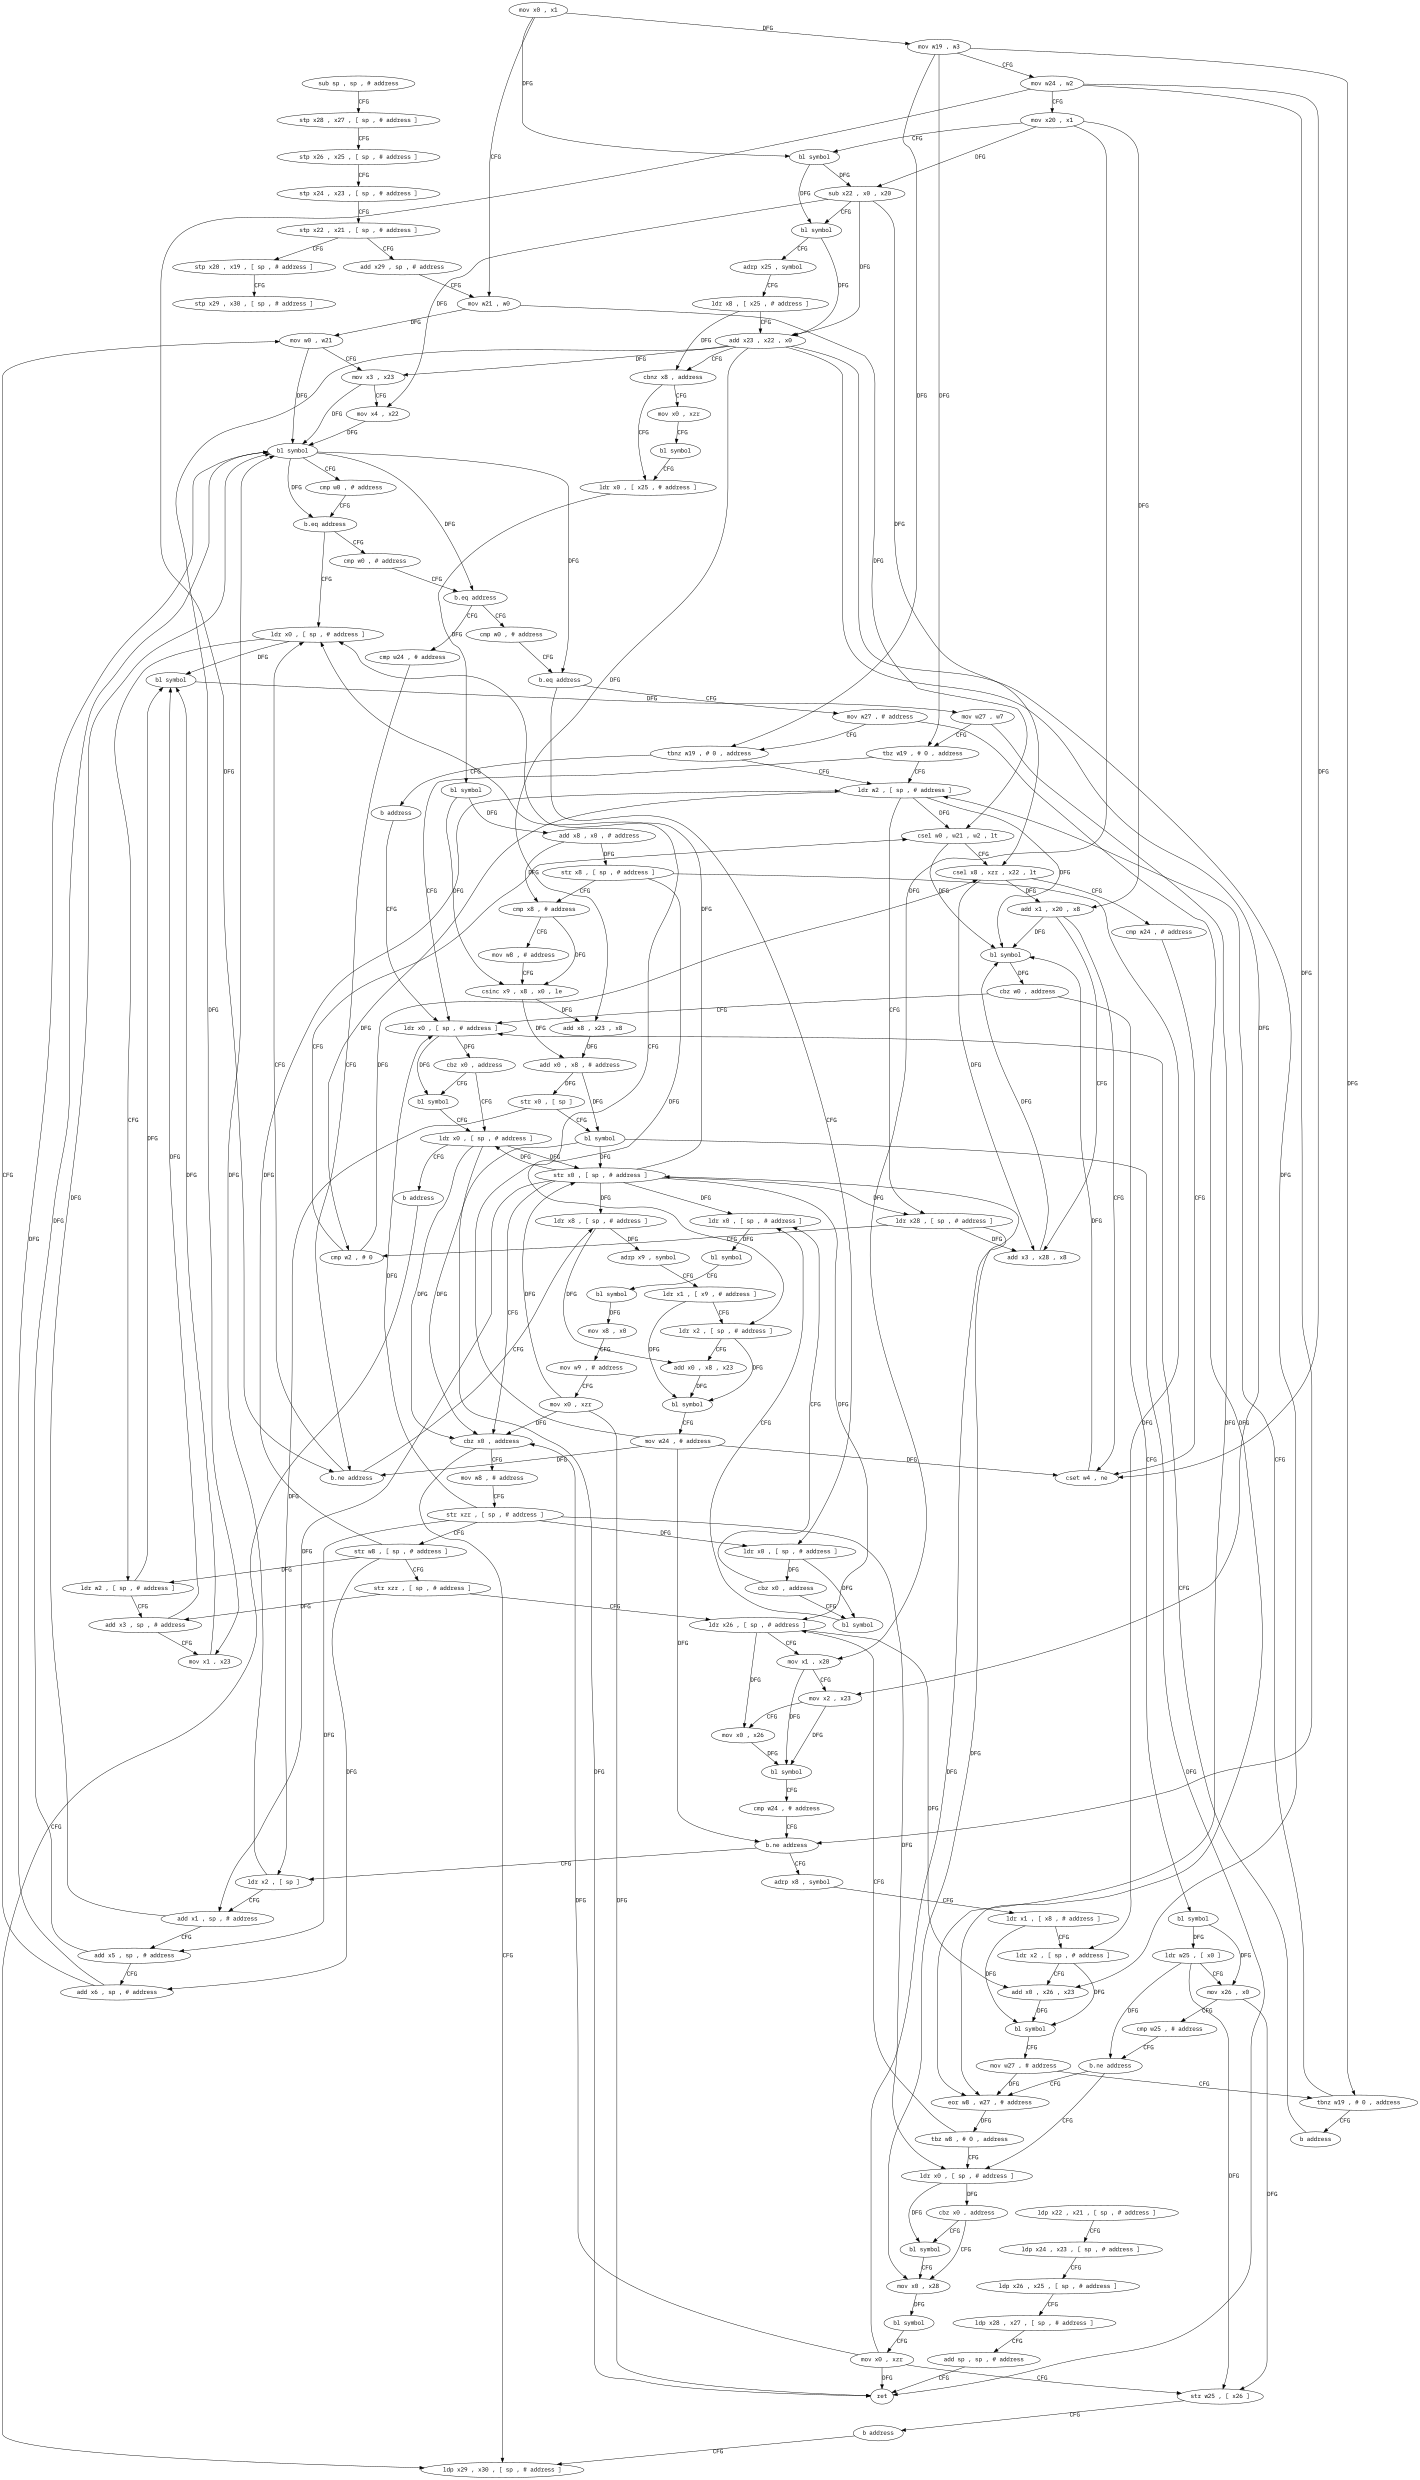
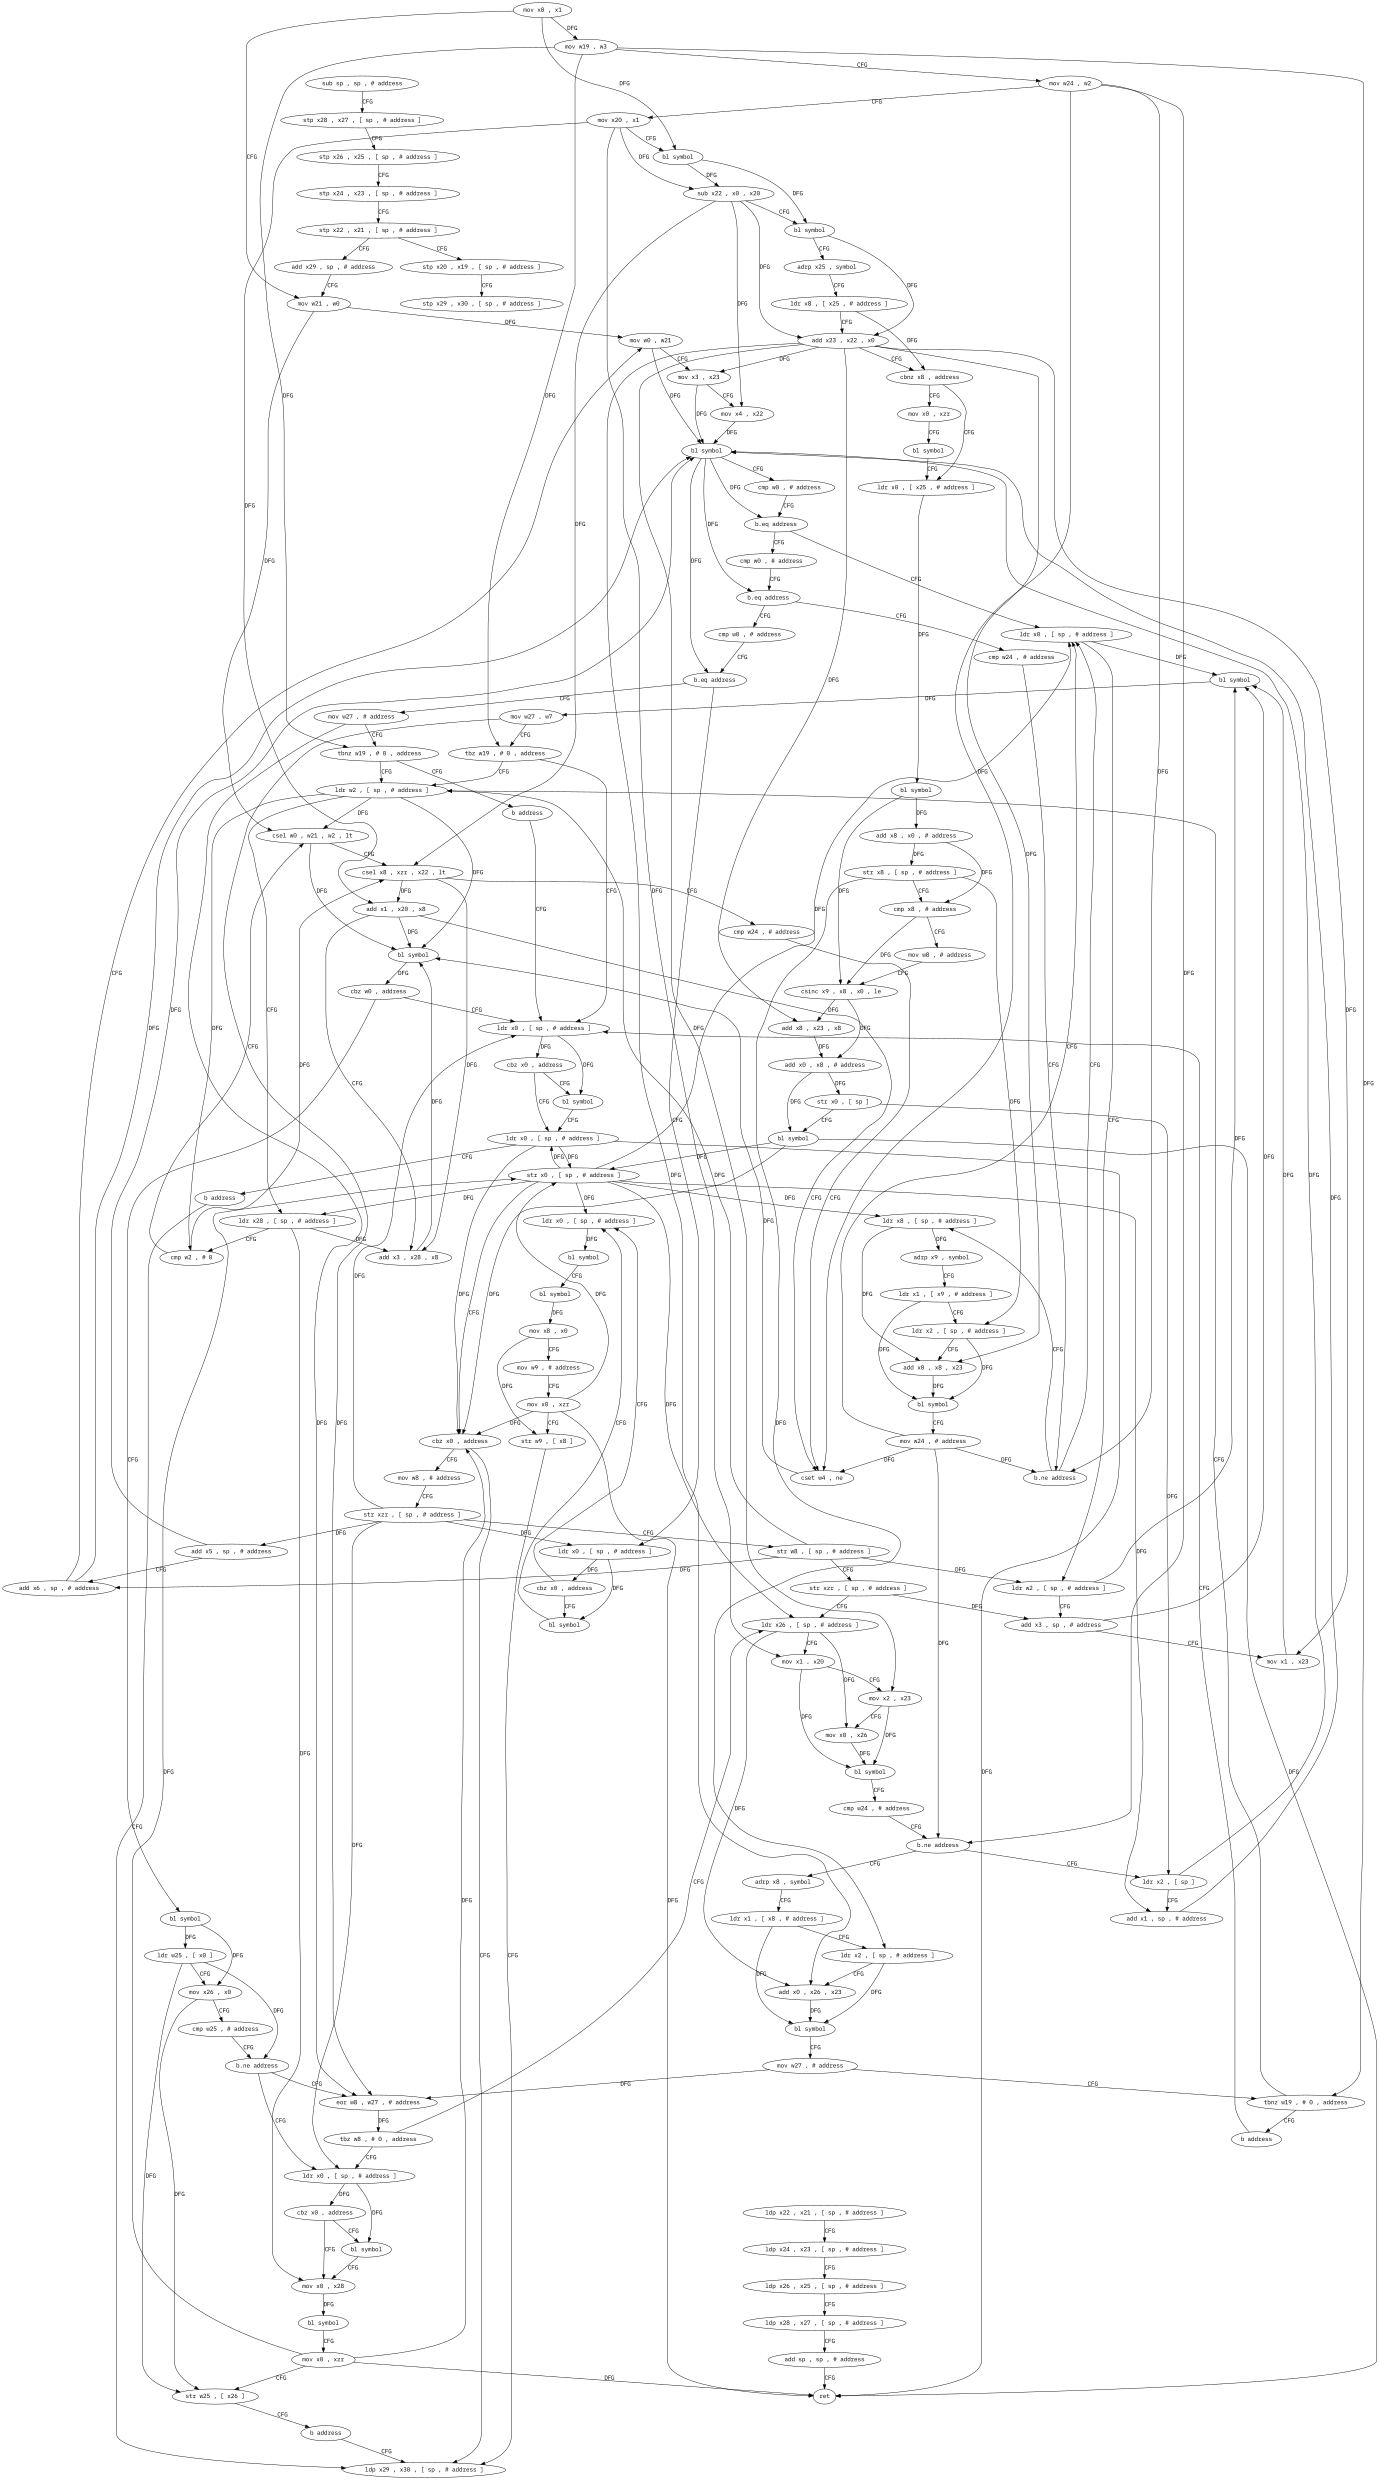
edge "add x23 , x22 , x0" -> "add x0 , x8 , x23": added, label "DFG"
node "str w9 , [ x8 ]": added
edge "add x1 , sp , # address" -> "add x5 , sp , # address": removed, label "CFG"
